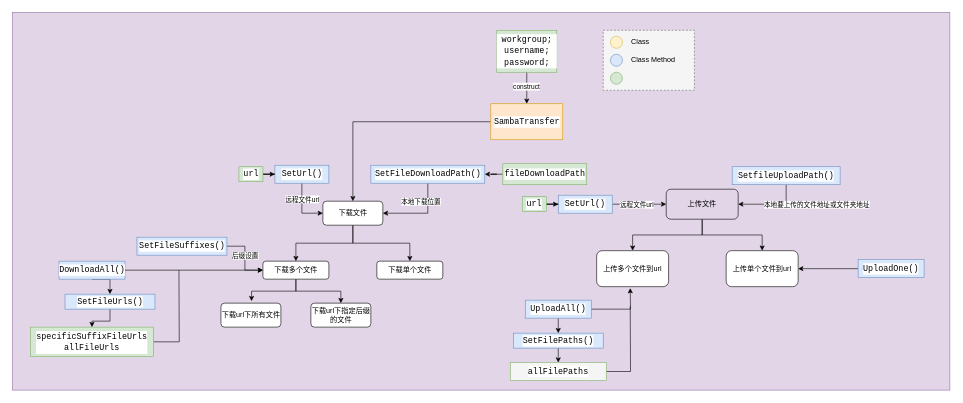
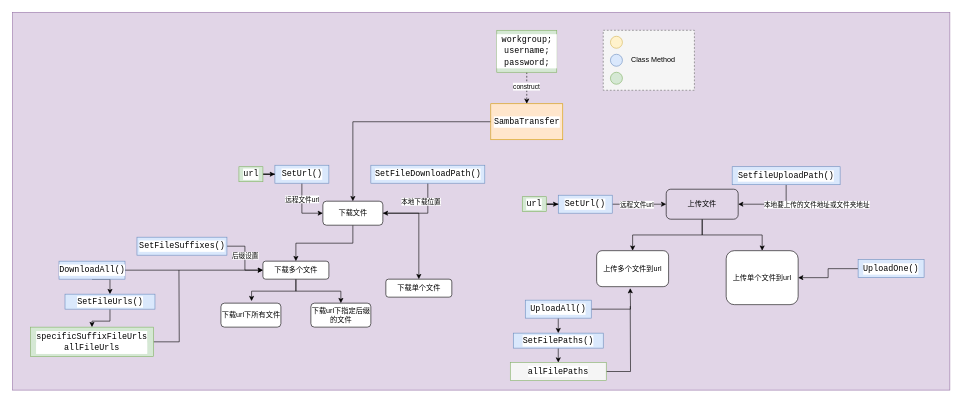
node "Class": removed
edge "workgroup; username; password;" -> "SambaTransfer": style solid -> dashed
edge "fileDownloadPath" -> "SetFileDownloadPath()": removed
node "fileDownloadPath": removed
node "上传单个文件到url": size 72x36 -> 72x54
node "下载单个文件": moved (410, 270) -> (419, 288)
